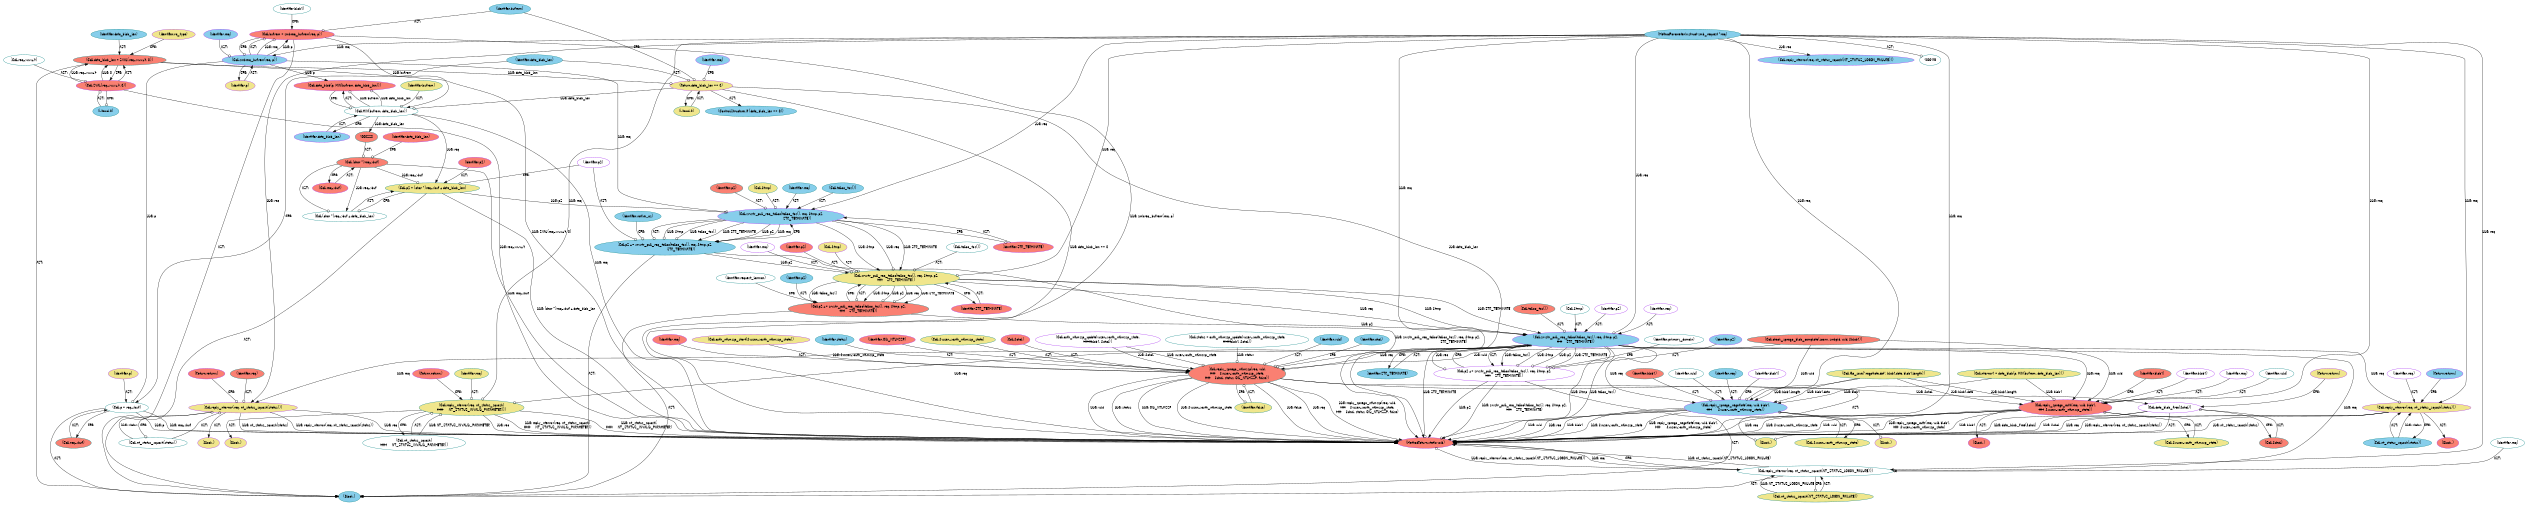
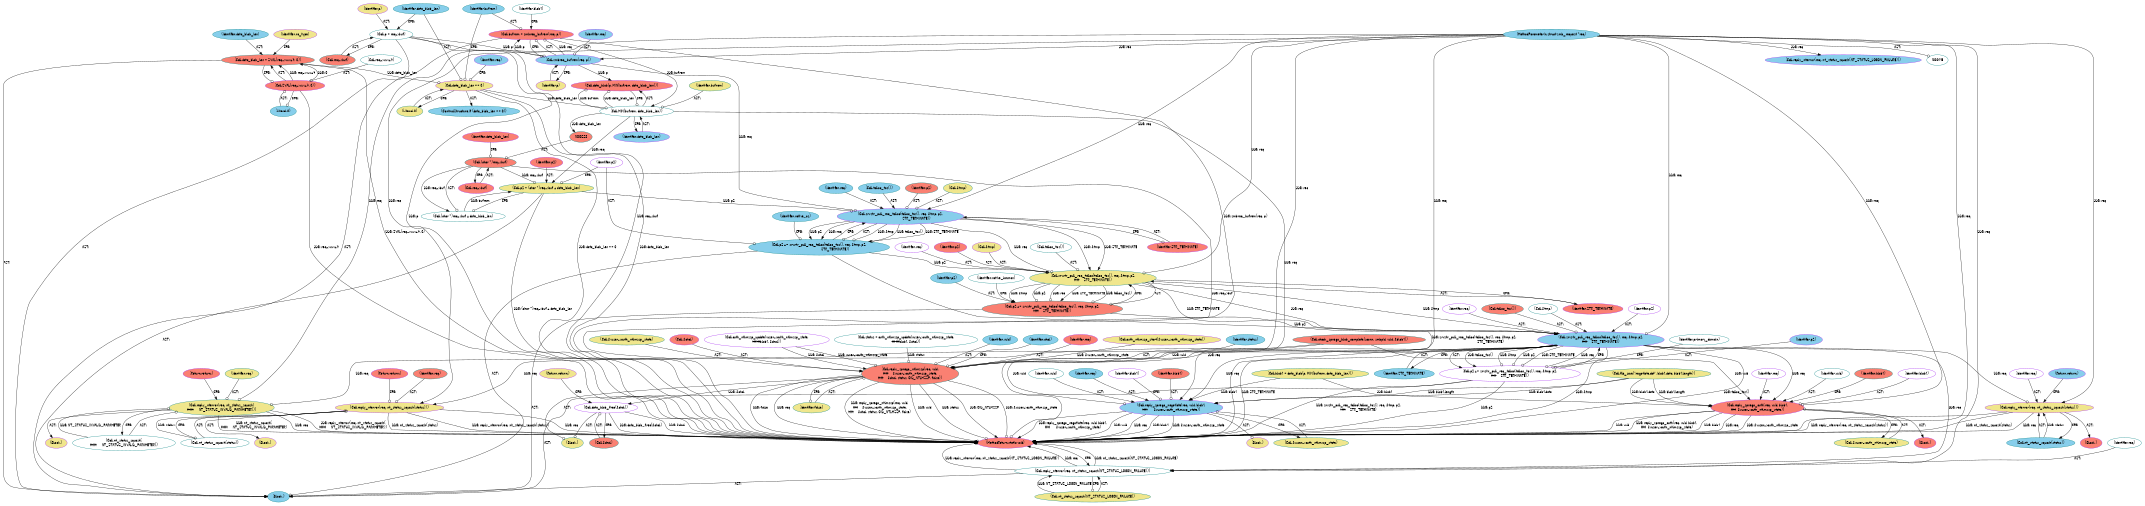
edge "(Call,data_blob_len = SVAL(req->vwv+7, 0))" -> "(Call,SVAL(req->vwv+7, 0))": arrowhead normal -> odot
node "(Return,data_blob_len == 0)": label "(Return,data_blob_len == 0)" -> "(Call,data_blob_len == 0)"
edge "(Call,(char *)req->buf + data_blob_len)" -> "(Call,p2 = (char *)req->buf + data_blob_len)": label "AST: " -> "DDG: bufrem"
edge "(Call,smbreq_bufrem(req, p))" -> "(Call,p = req->buf)": reversed
node "(Identifier,request_lanman)": label "(Identifier,request_lanman)" -> "(Identifier,native_lanman)"
node "(Identifier,OID_NTLMSSP)": removed
node "(Call,nterror1 = data_blob(p, MIN(bufrem, data_blob_len)))": label "(Call,nterror1 = data_blob(p, MIN(bufrem, data_blob_len)))" -> "(Call,blob1 = data_blob(p, MIN(bufrem, data_blob_len)))"
